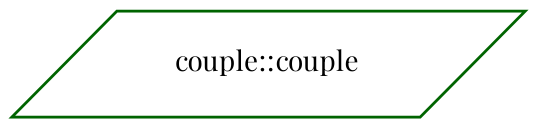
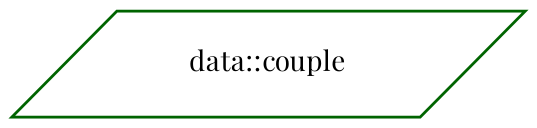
node "couple::couple": label "couple::couple" -> "data::couple"
